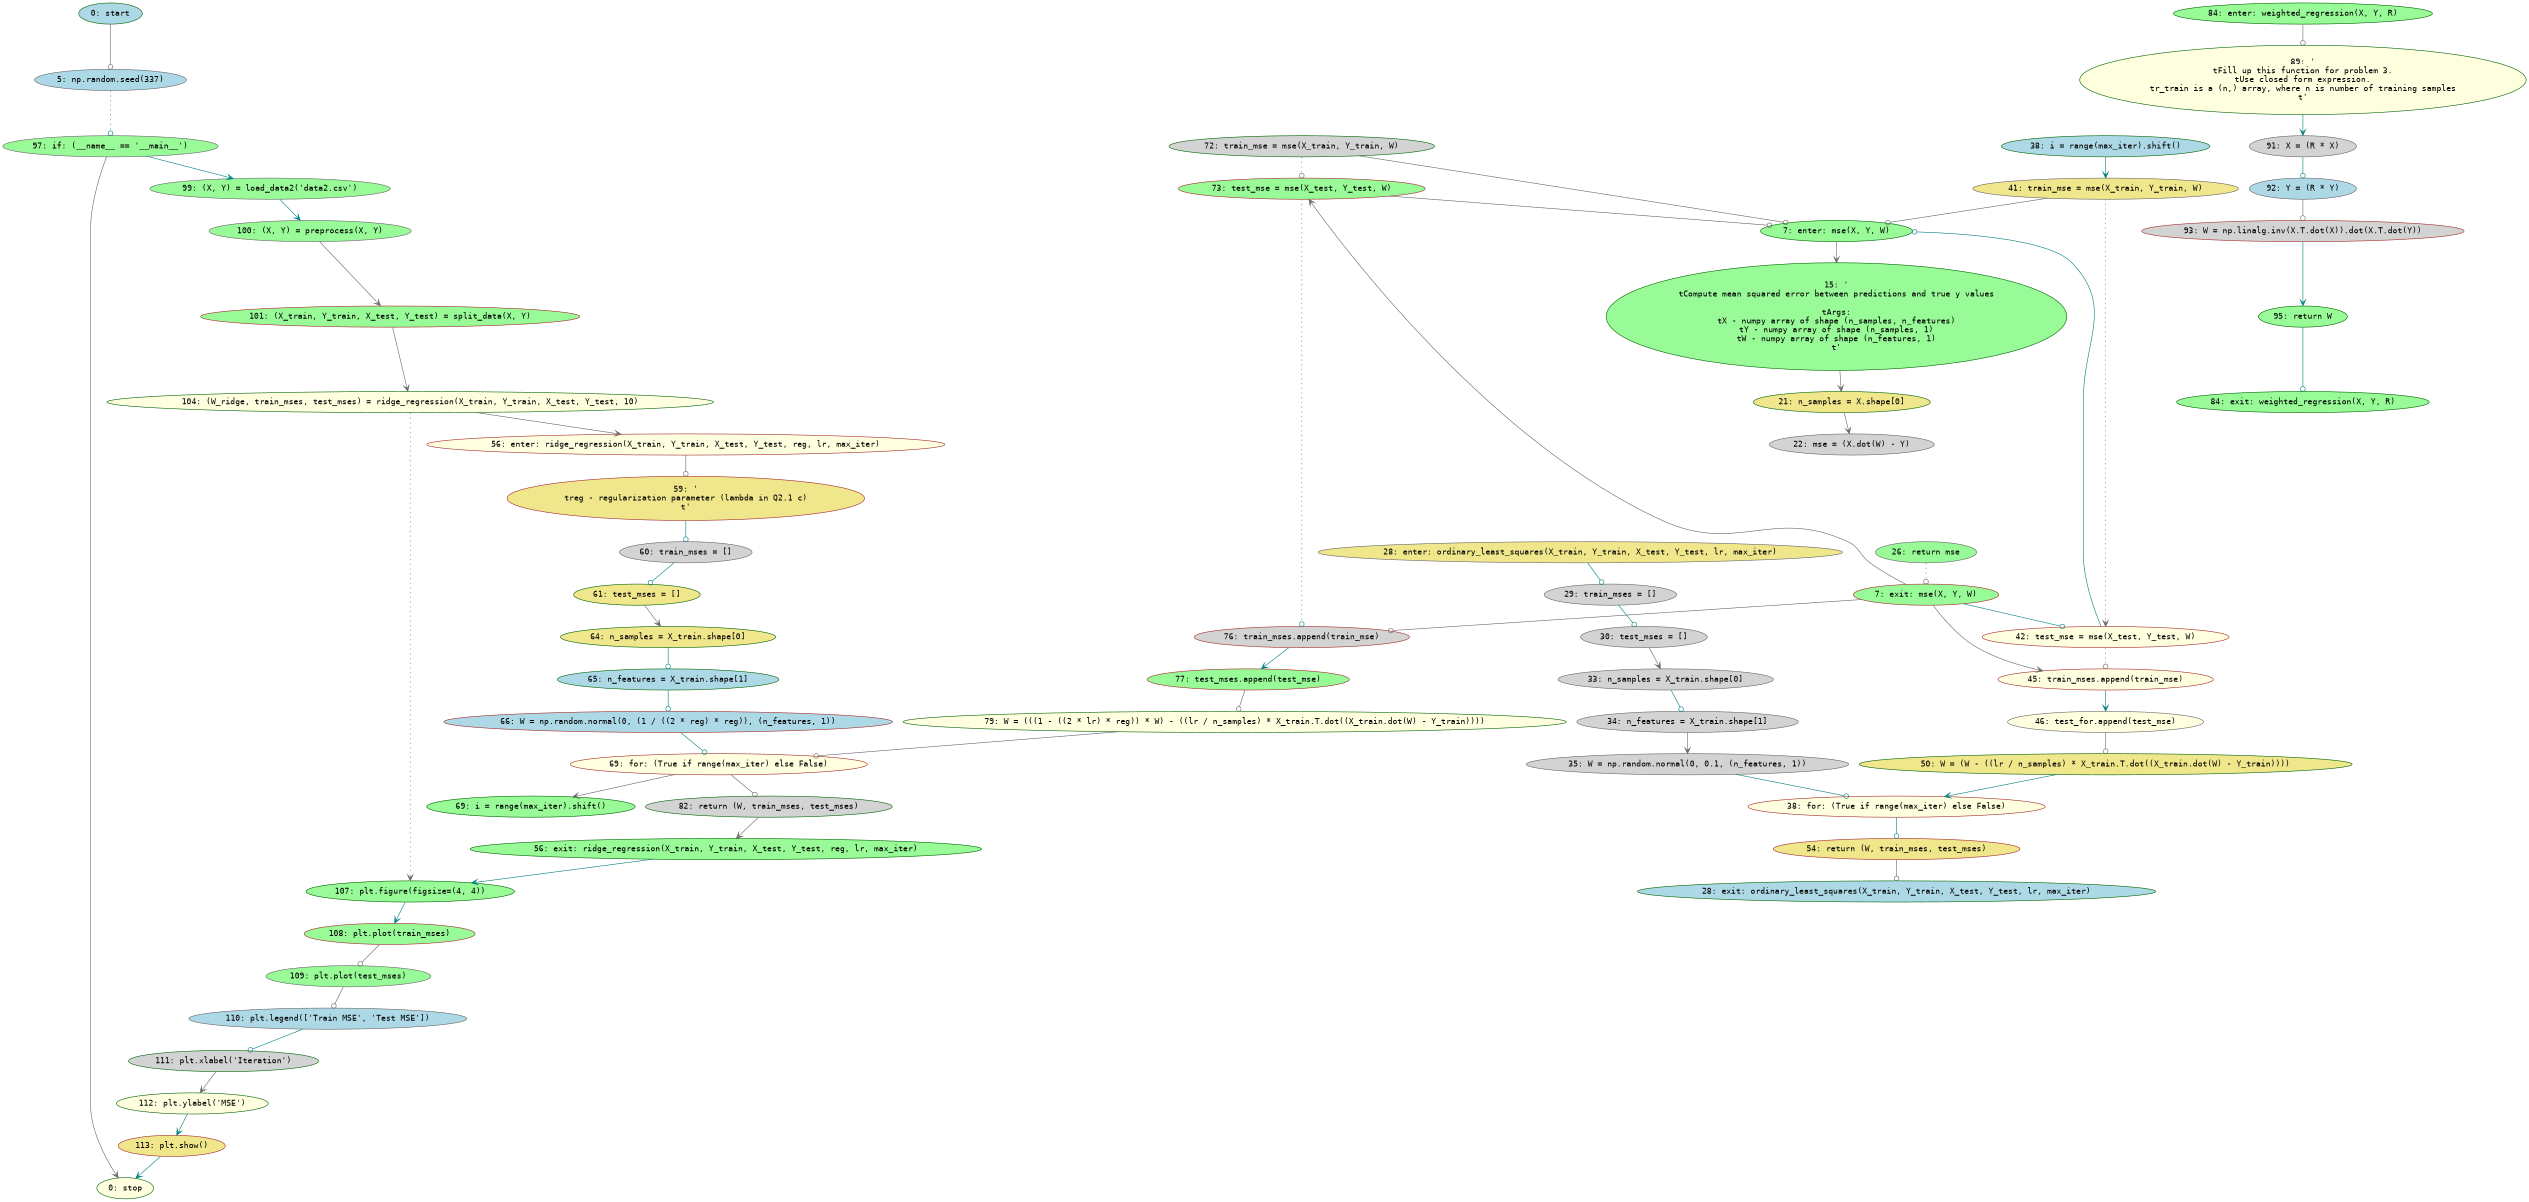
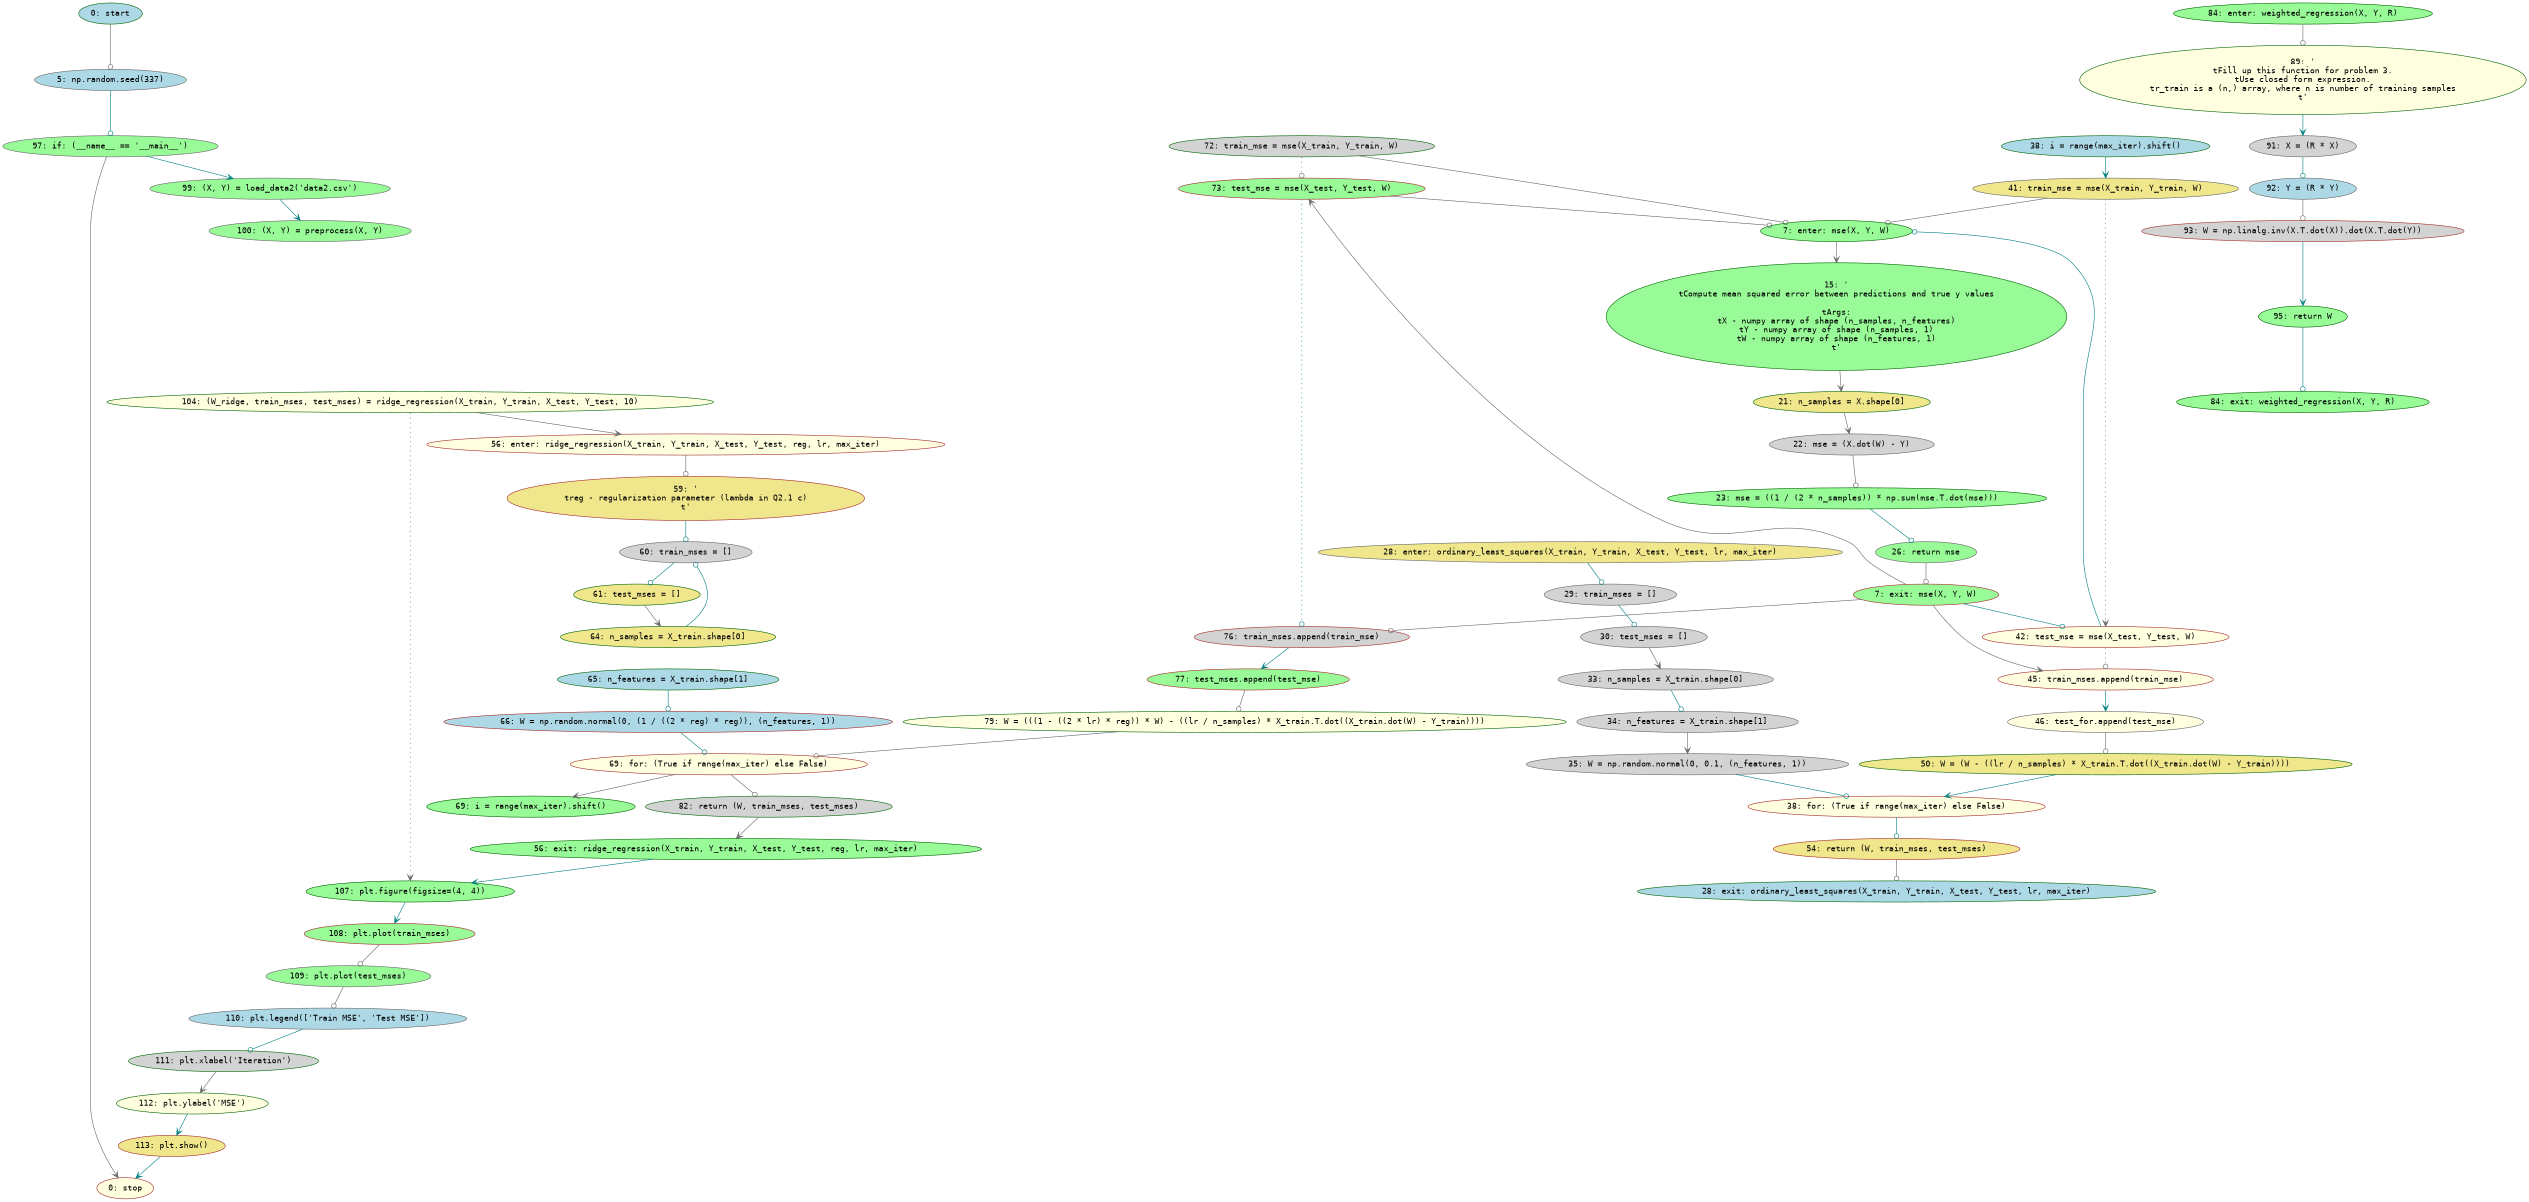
edge "5: np.random.seed(337)" -> "97: if: (__name__ == '__main__')": style dotted -> solid
node "101: (X_train, Y_train, X_test, Y_test) = split_data(X, Y)": removed
node "23: mse = ((1 / (2 * n_samples)) * np.sum(mse.T.dot(mse)))": added
edge "26: return mse" -> "7: exit: mse(X, Y, W)": style dotted -> solid
edge "64: n_samples = X_train.shape[0]" -> "65: n_features = X_train.shape[1]": now "64: n_samples = X_train.shape[0]" -> "60: train_mses = []"
node "0: stop": color darkgreen -> brown
